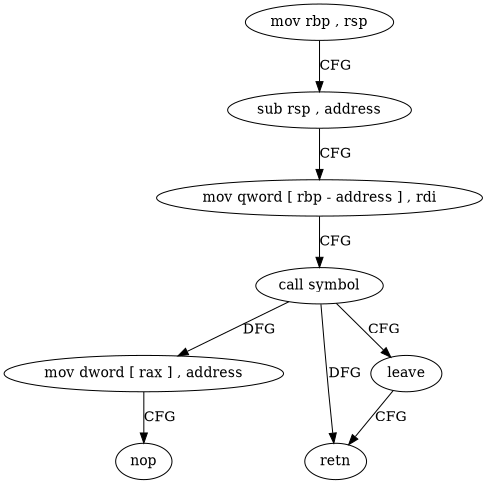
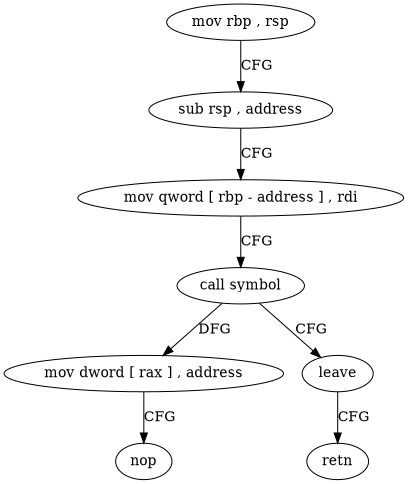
edge "call symbol" -> "retn": removed, label "DFG"
